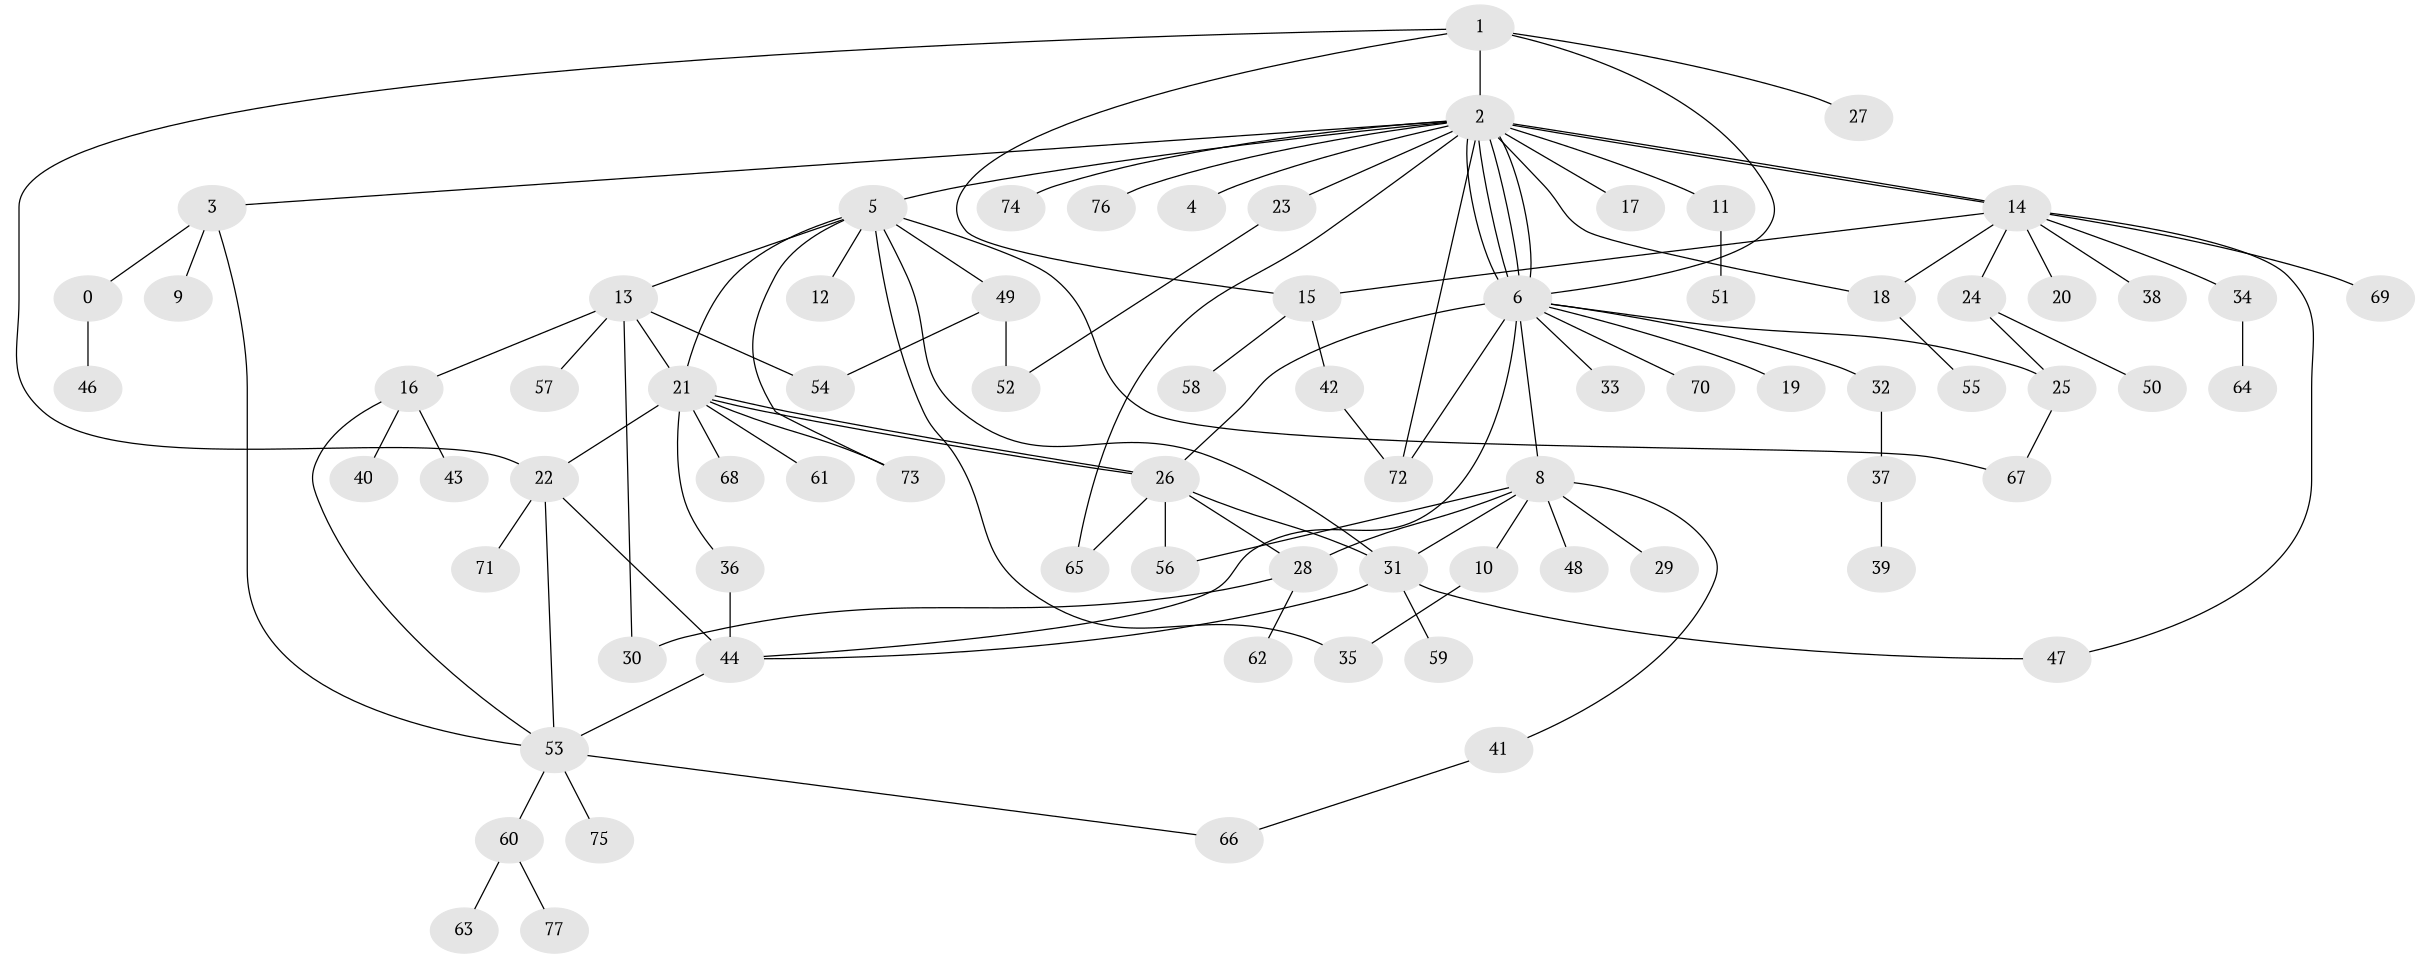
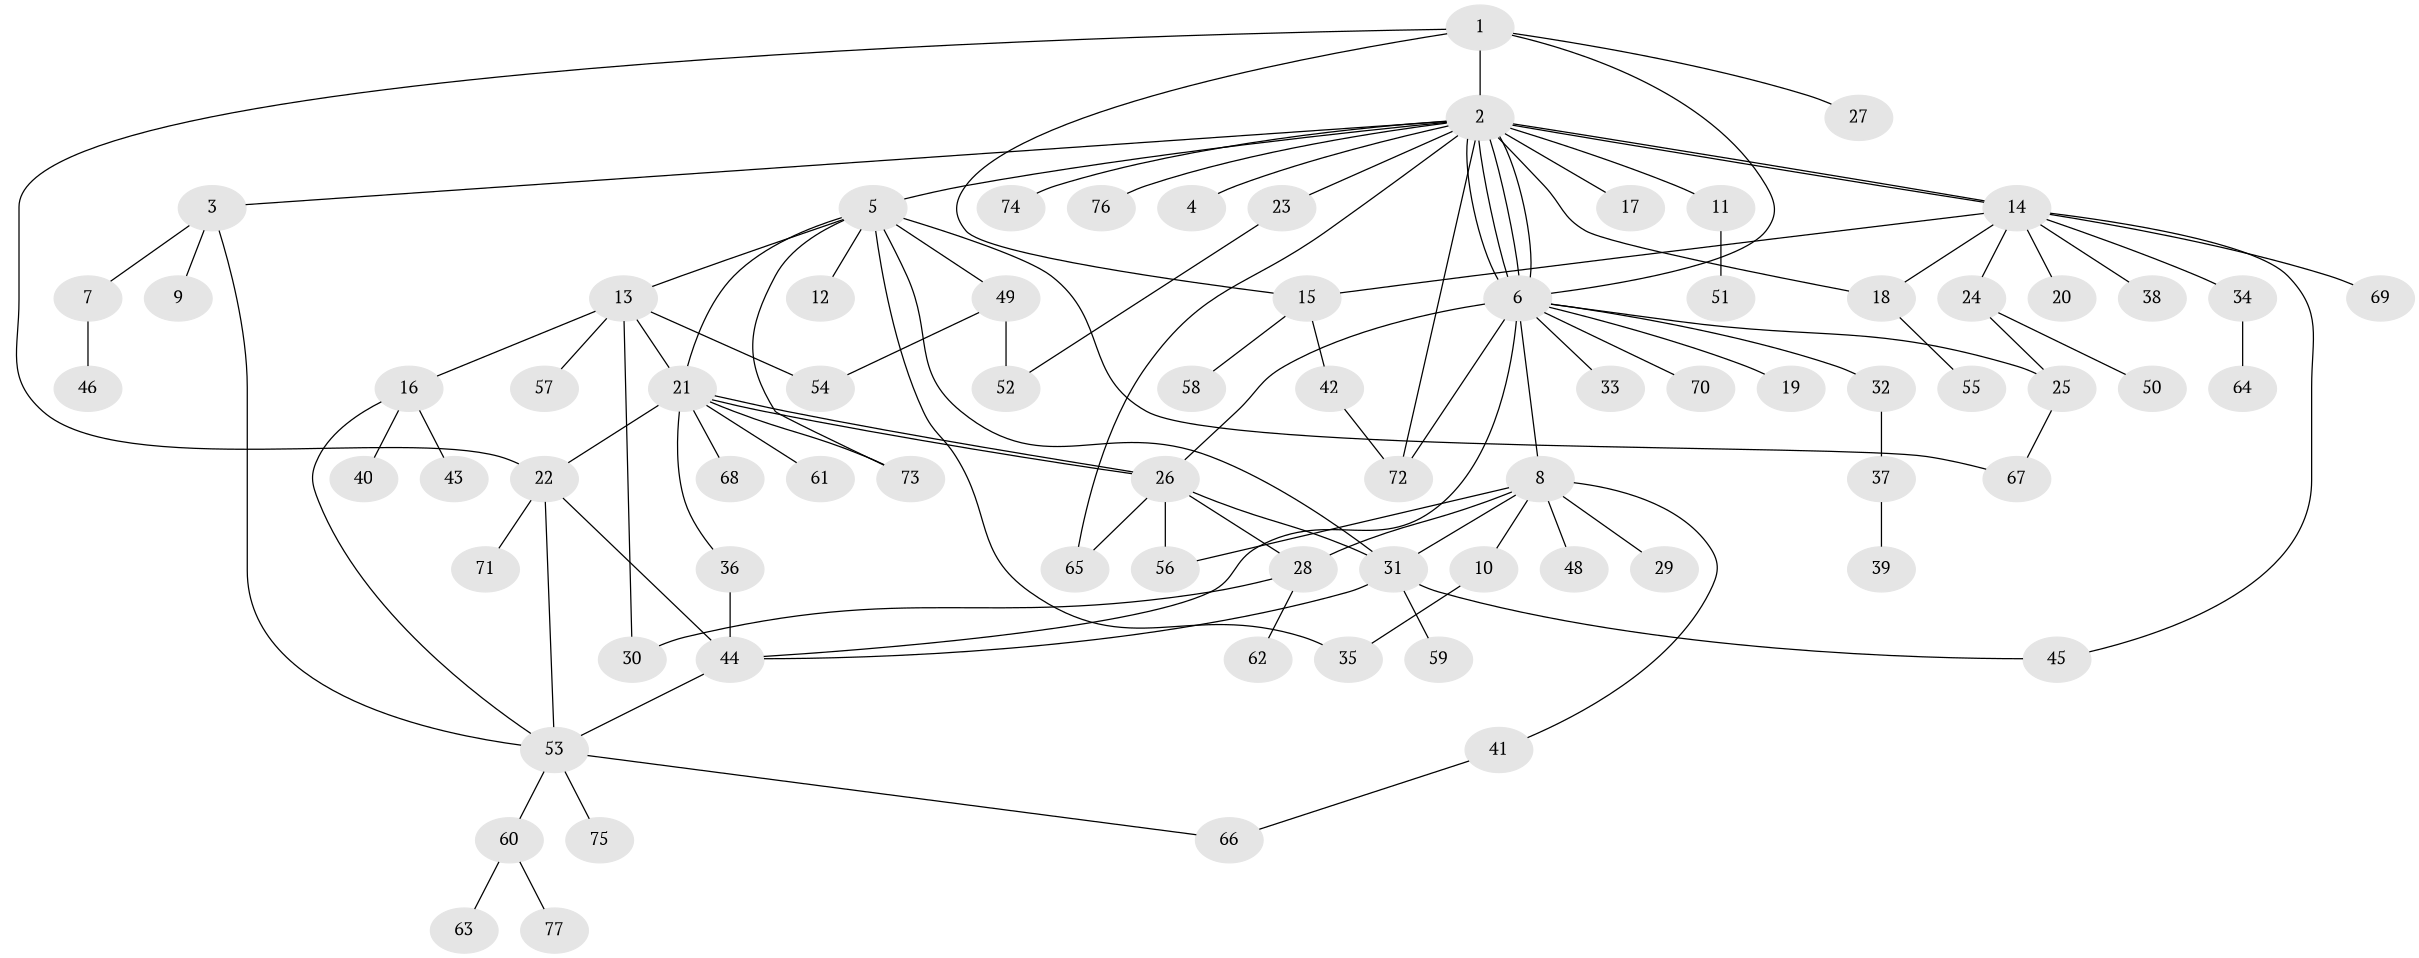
node "0": label "0" -> "7"
node "47": label "47" -> "45"
